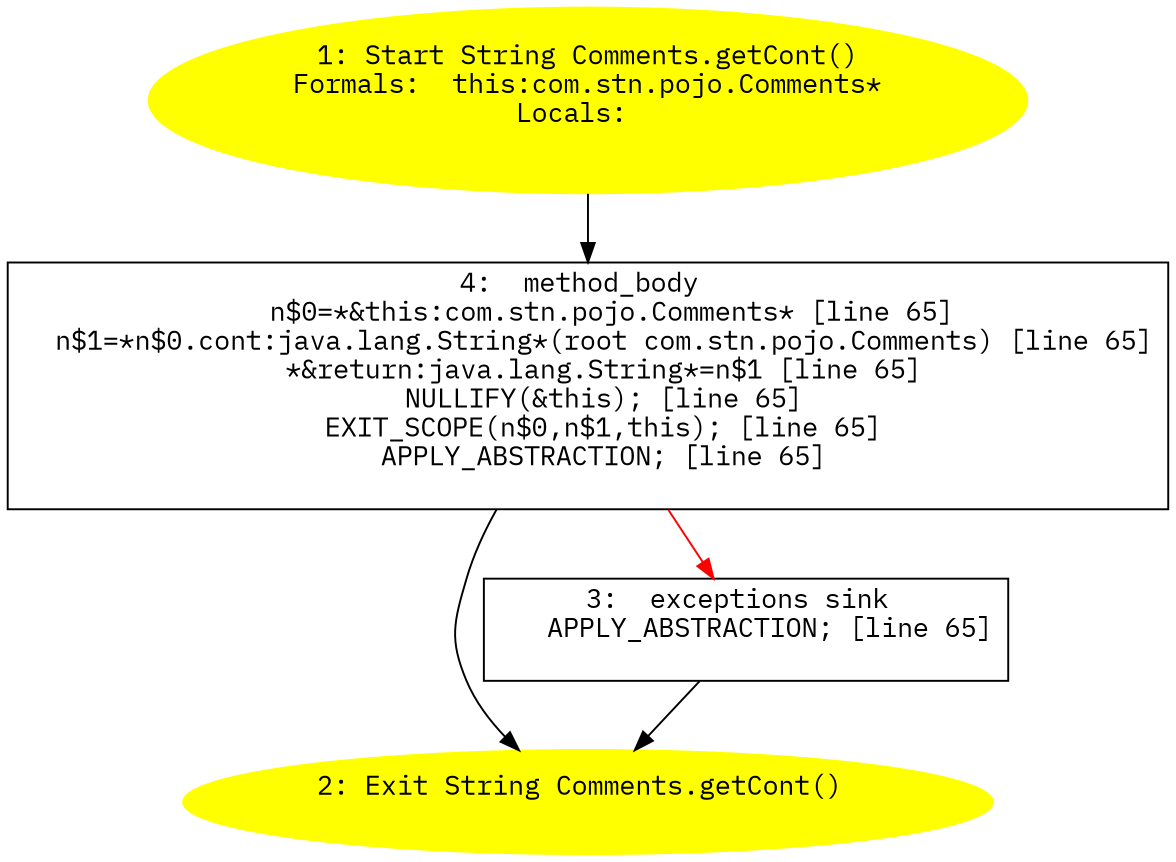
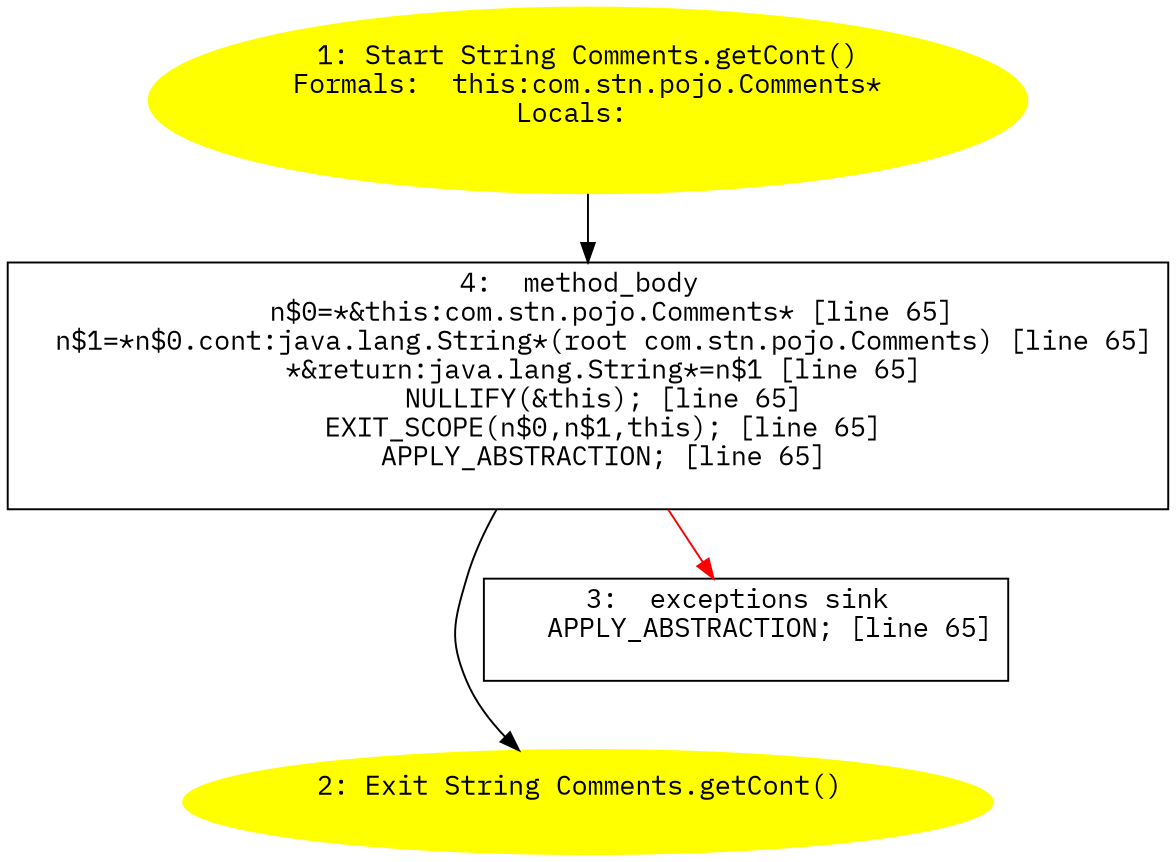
edge "3:  exceptions sink APPLY_ABSTRACTION; [line 65]" -> "2: Exit String Comments.getCont()": removed
